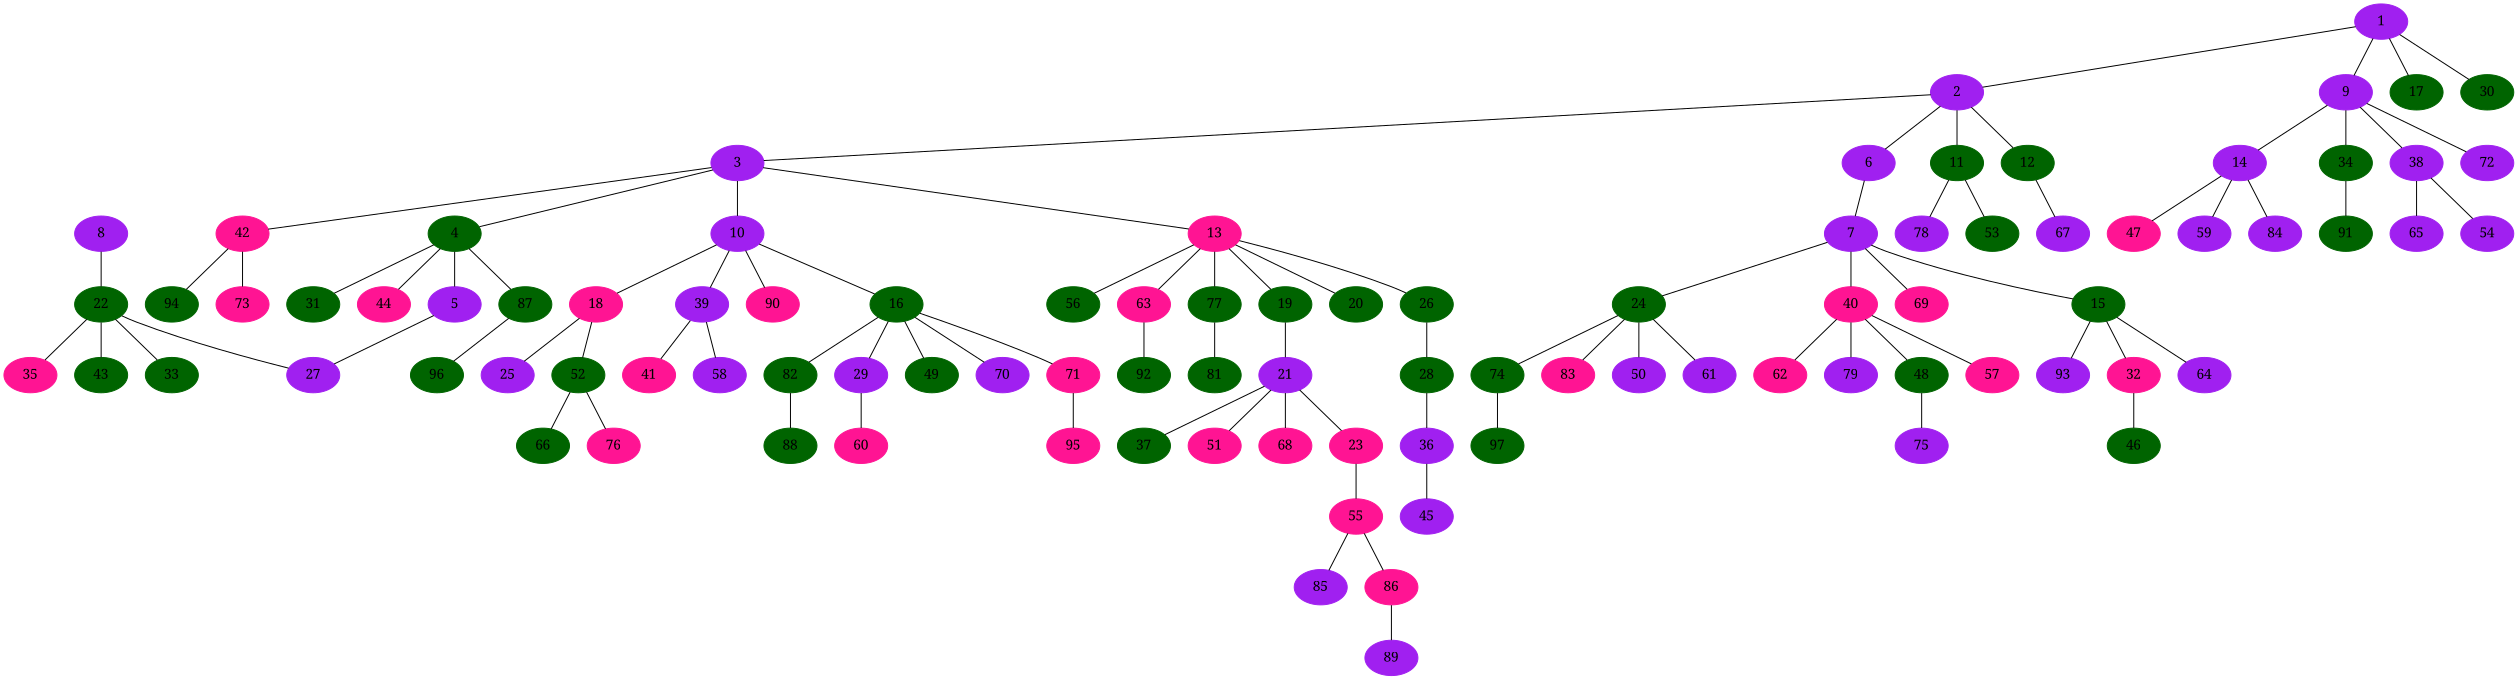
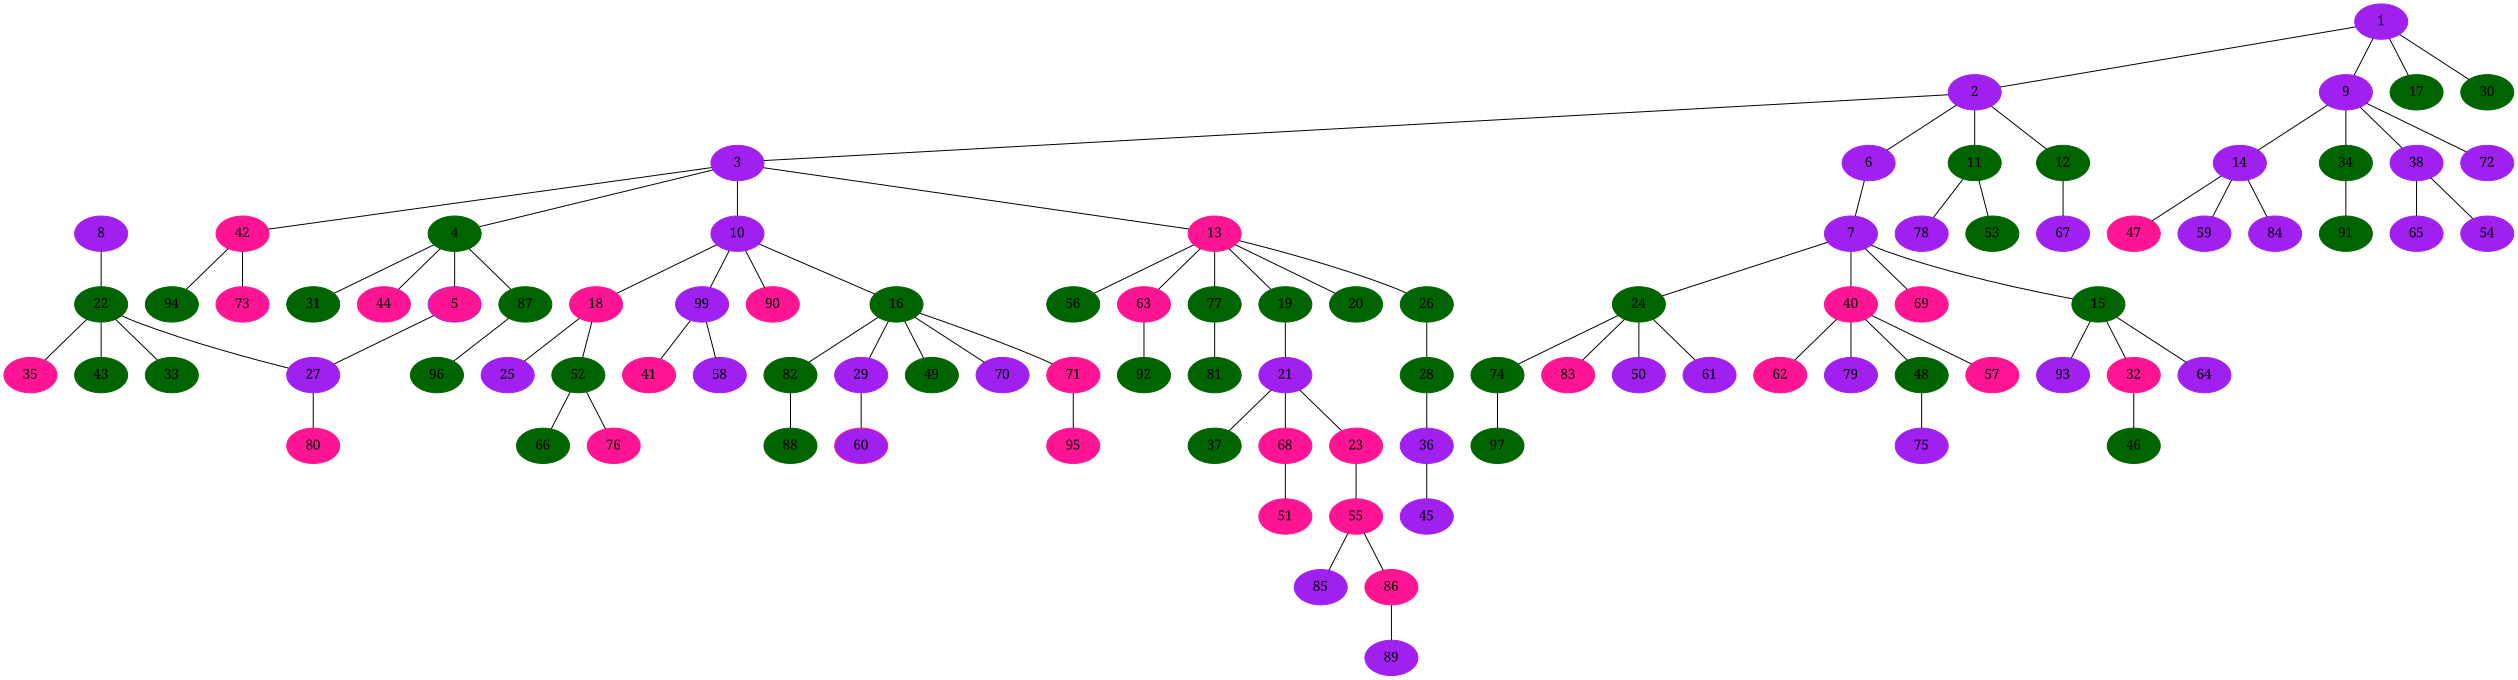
node "5": fillcolor purple -> deeppink
node "39": label "39" -> "99"
edge "21" -- "51": now "68" -- "51"
node "80": added
node "60": fillcolor deeppink -> purple
